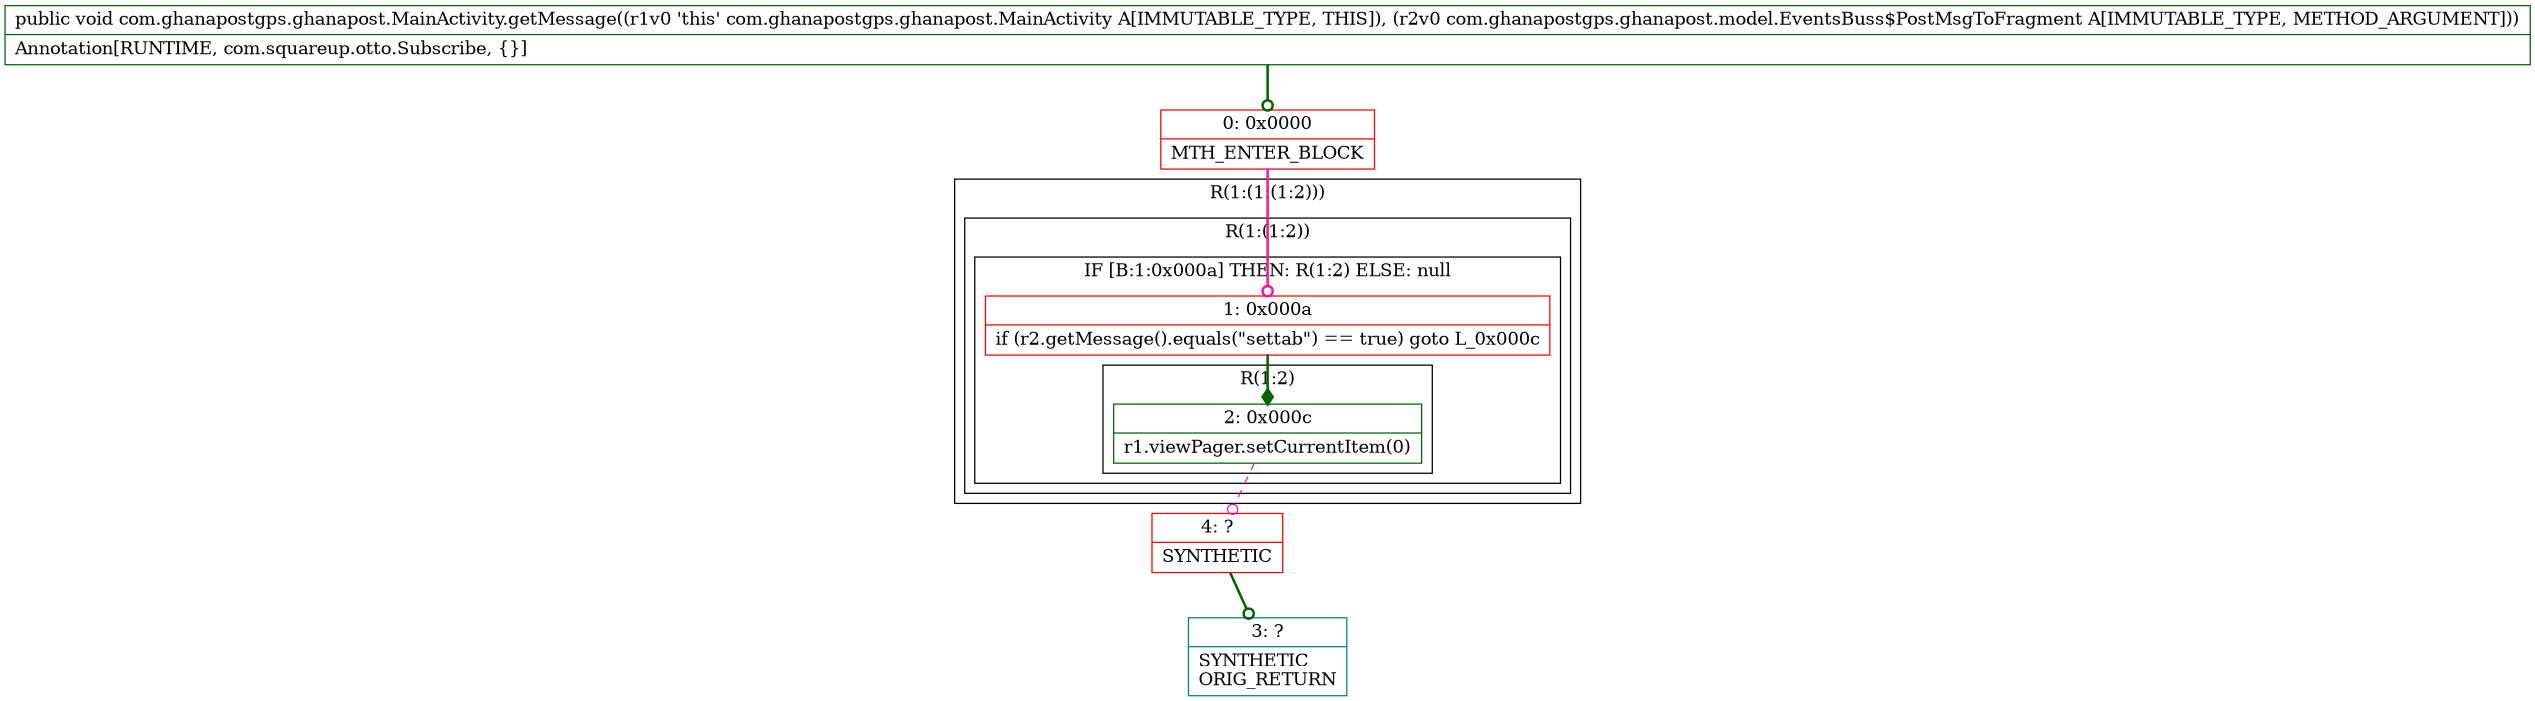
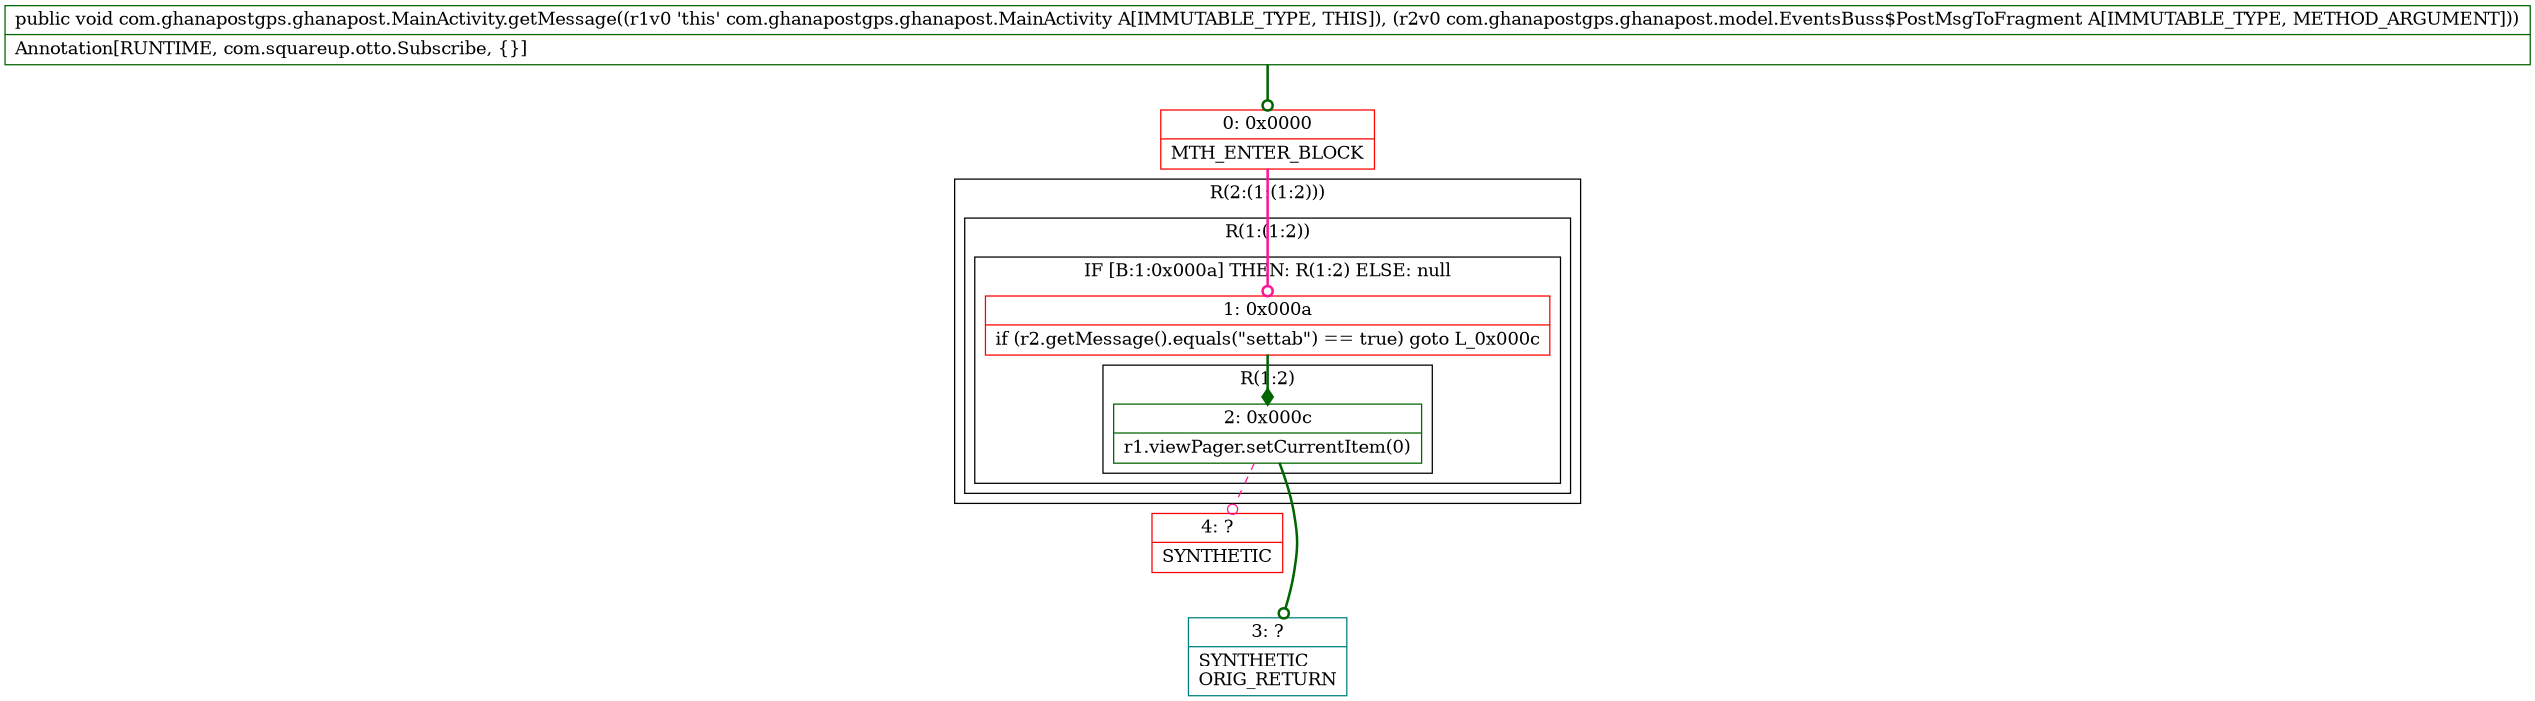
cluster "R(1:(1:(1:2)))": label "R(1:(1:(1:2)))" -> "R(2:(1:(1:2)))"
edge "4: ?" -> "3: ?": now "2: 0x000c" -> "3: ?"
